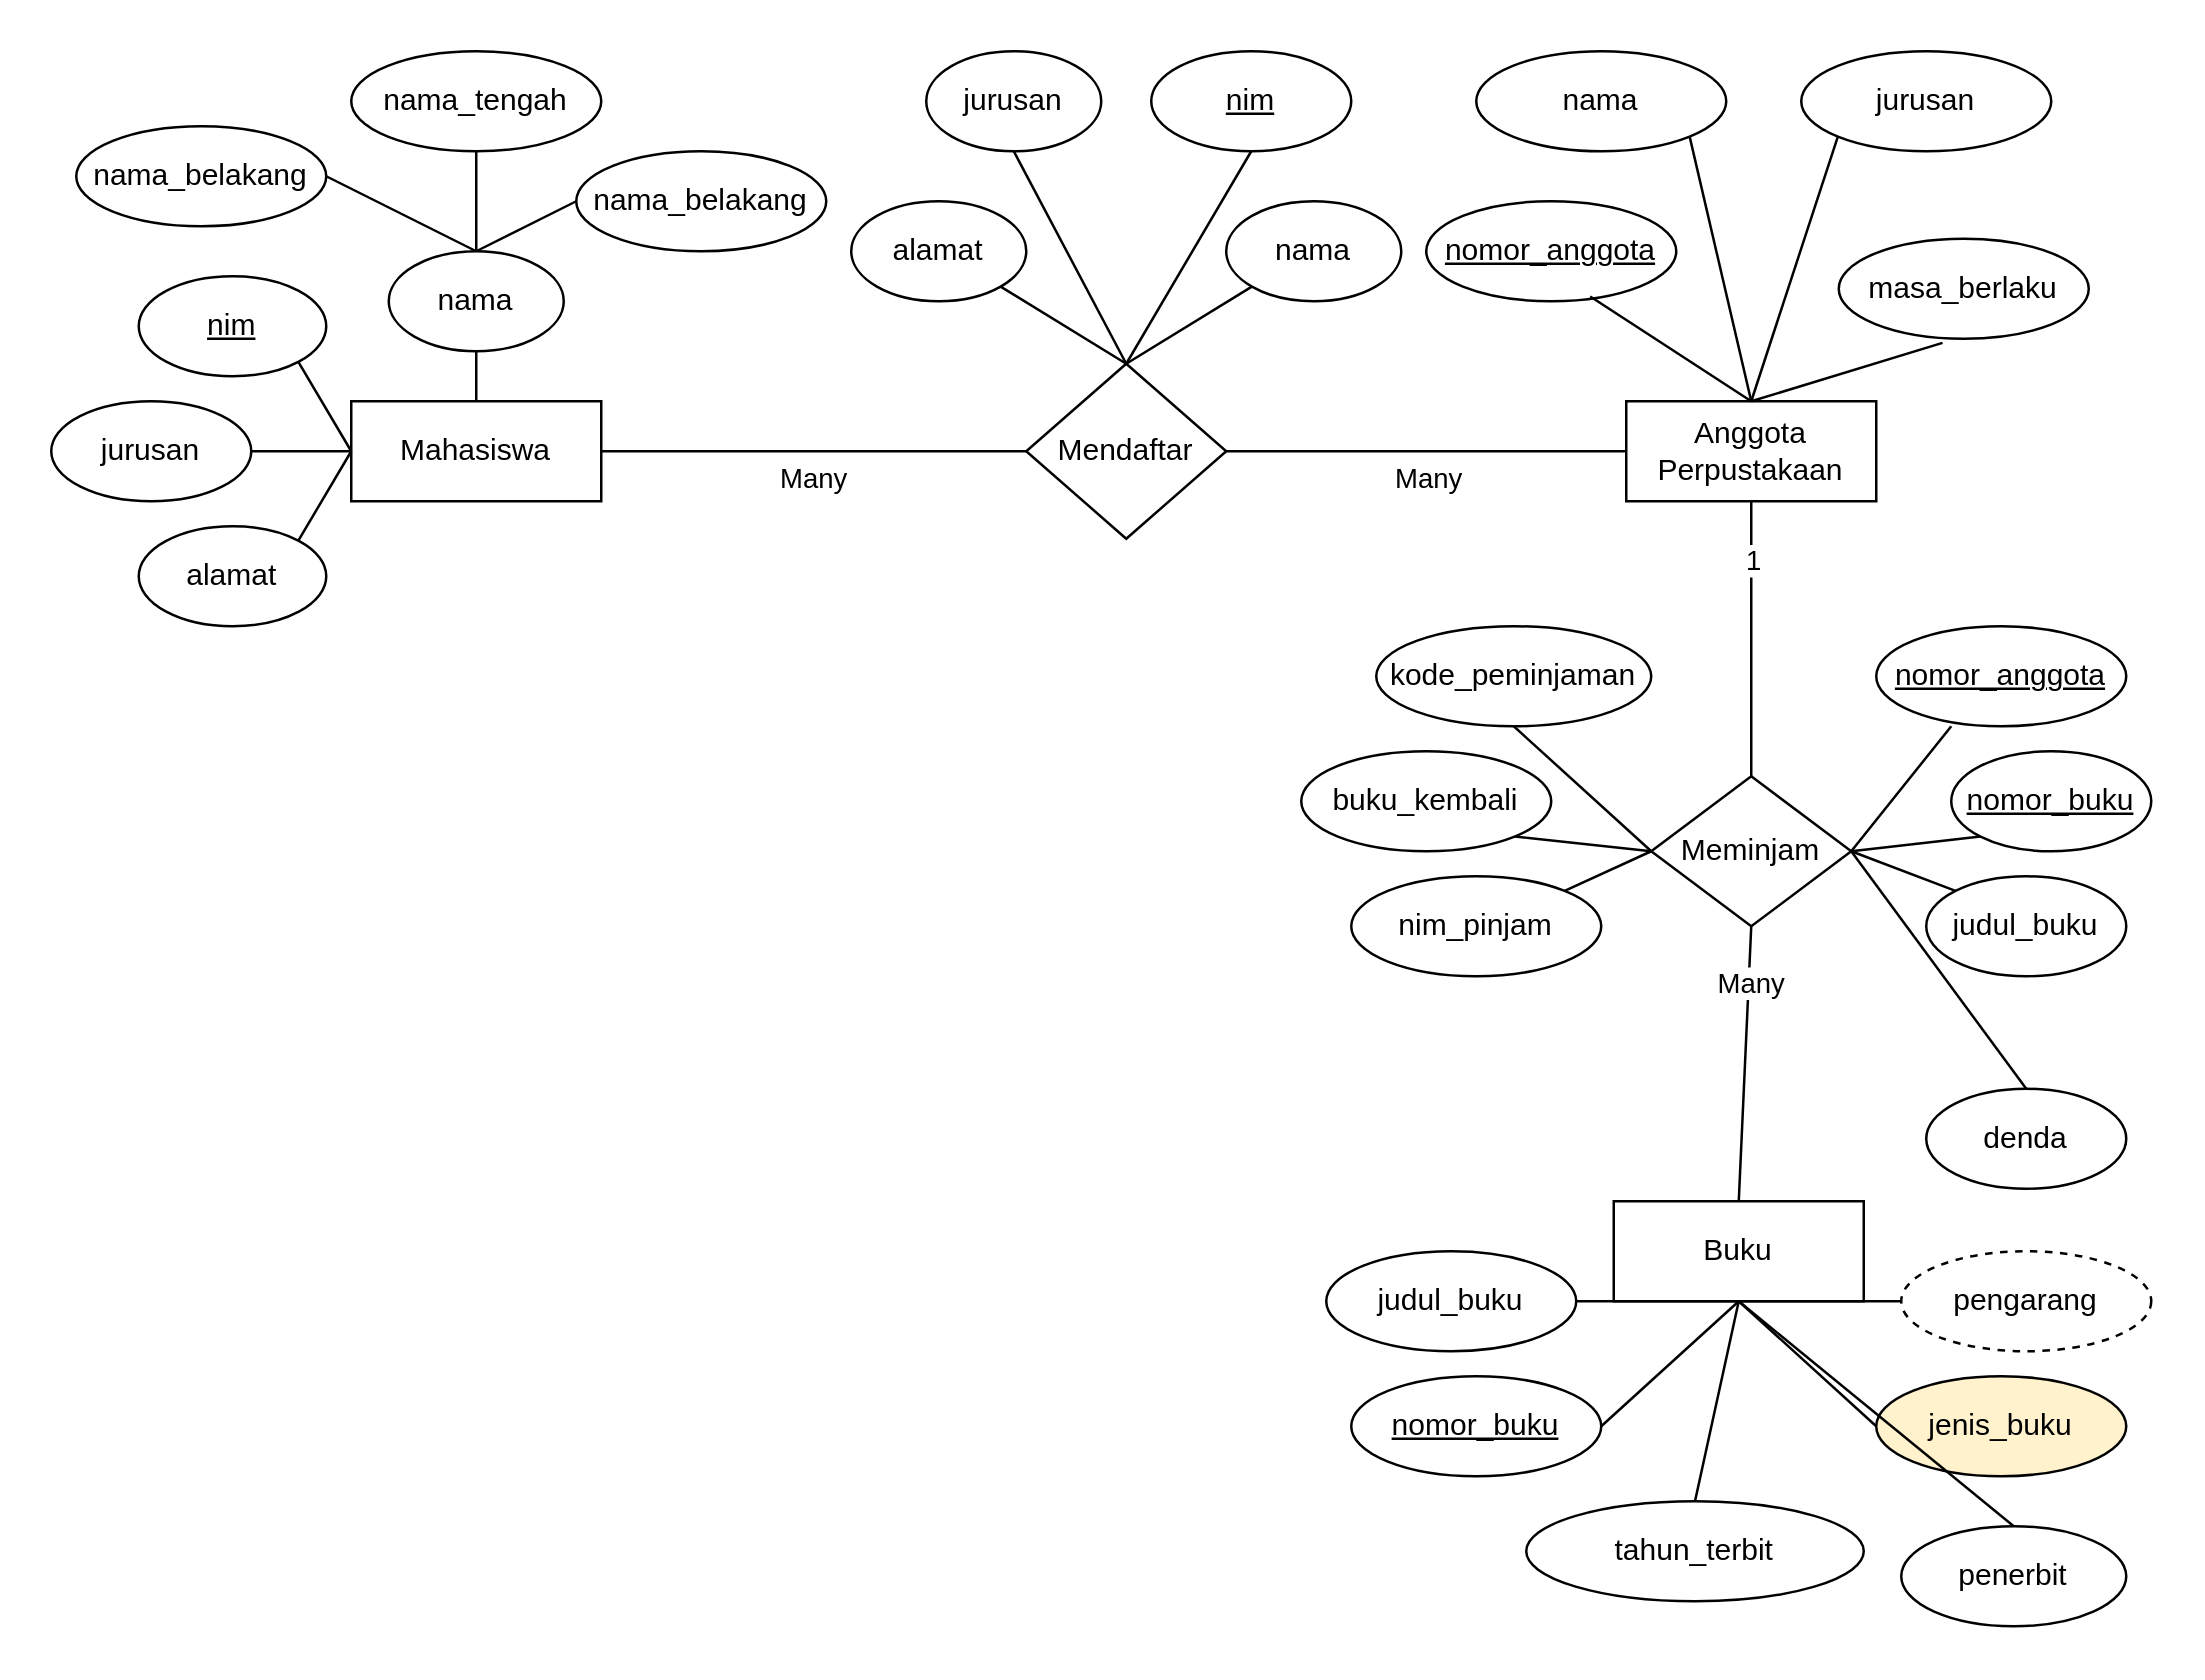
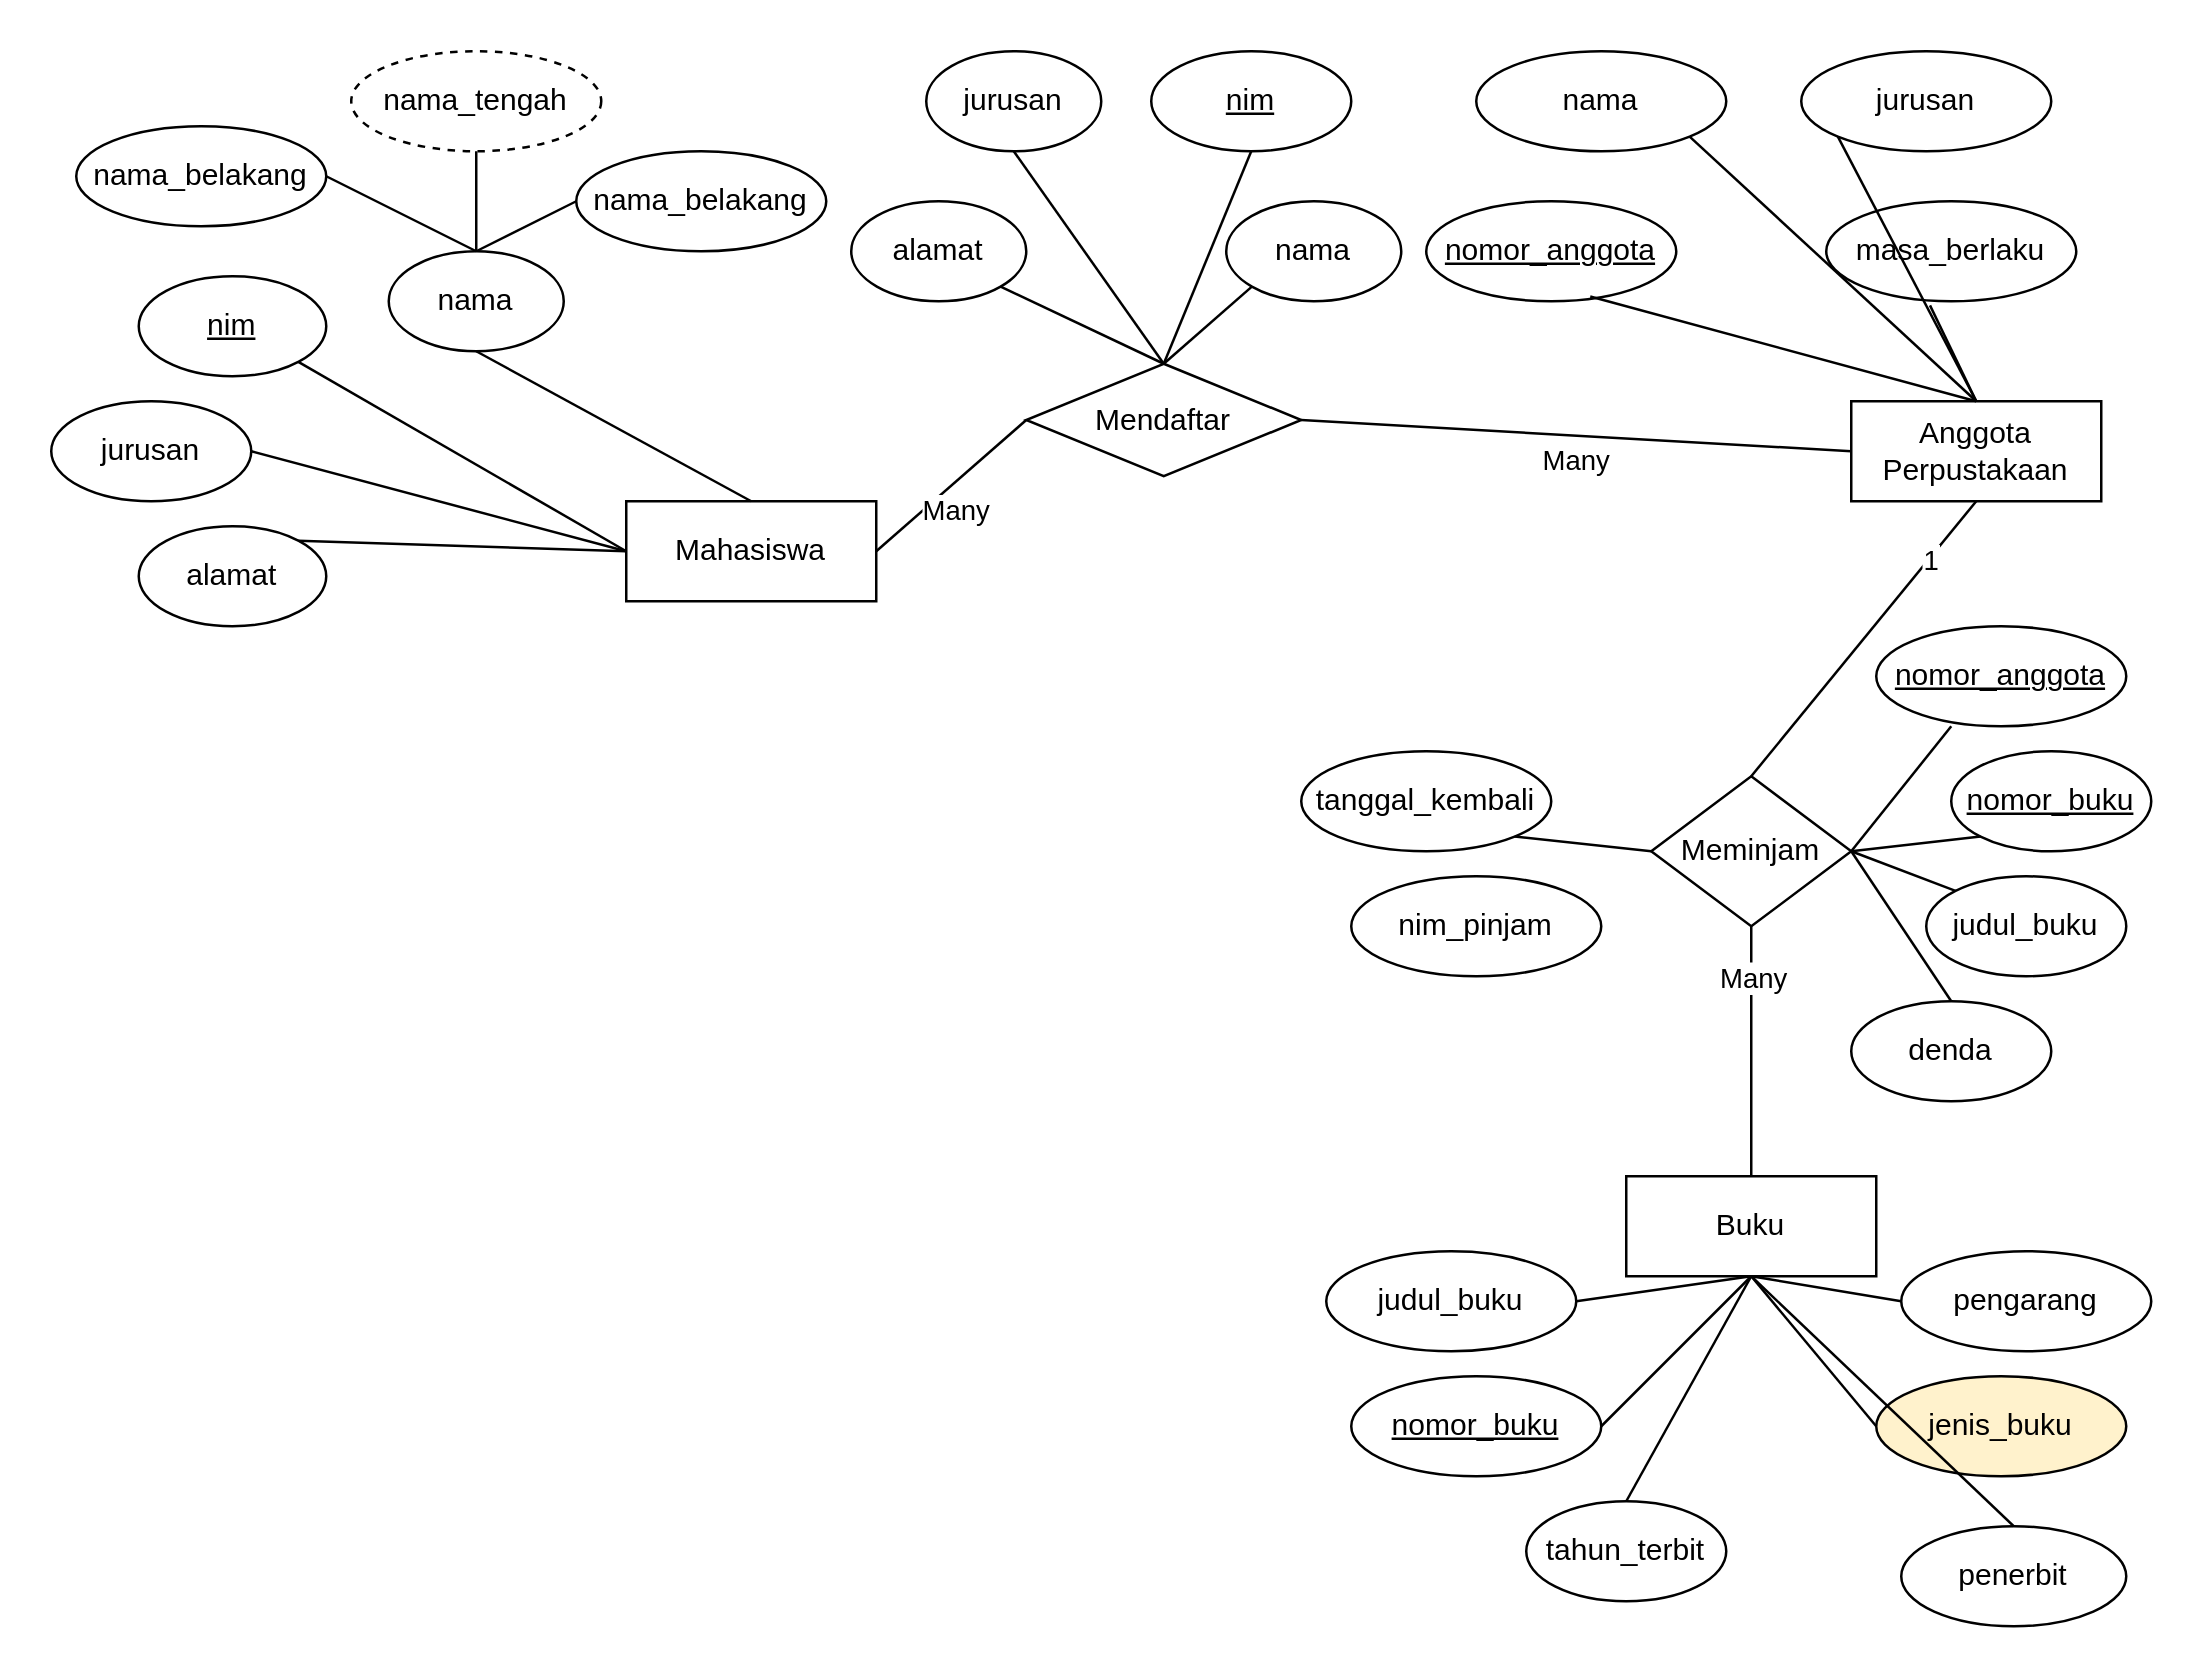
node "nama_tengah": style solid -> dashed
node "masa_berlaku": moved (1964, 289) -> (1951, 251)
node "Mahasiswa": moved (476, 451) -> (751, 551)
node "Mendaftar": size 200x175 -> 275x113
node "Anggota Perpustakaan": moved (1751, 451) -> (1976, 451)
node "kode_peminjaman": removed
edge "kode_peminjaman" -- "Meminjam": removed
node "buku_kembali": label "buku_kembali" -> "tanggal_kembali"
edge "Meminjam" -- "nim_pinjam": removed
node "denda": moved (2026, 1139) -> (1951, 1051)
node "Buku": moved (1739, 1251) -> (1751, 1226)
node "pengarang": style dashed -> solid
node "tahun_terbit": size 338x100 -> 200x100
